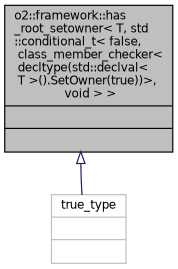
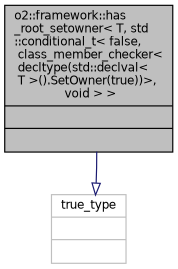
edge "true_type" -> "o2::framework::has": reversed
